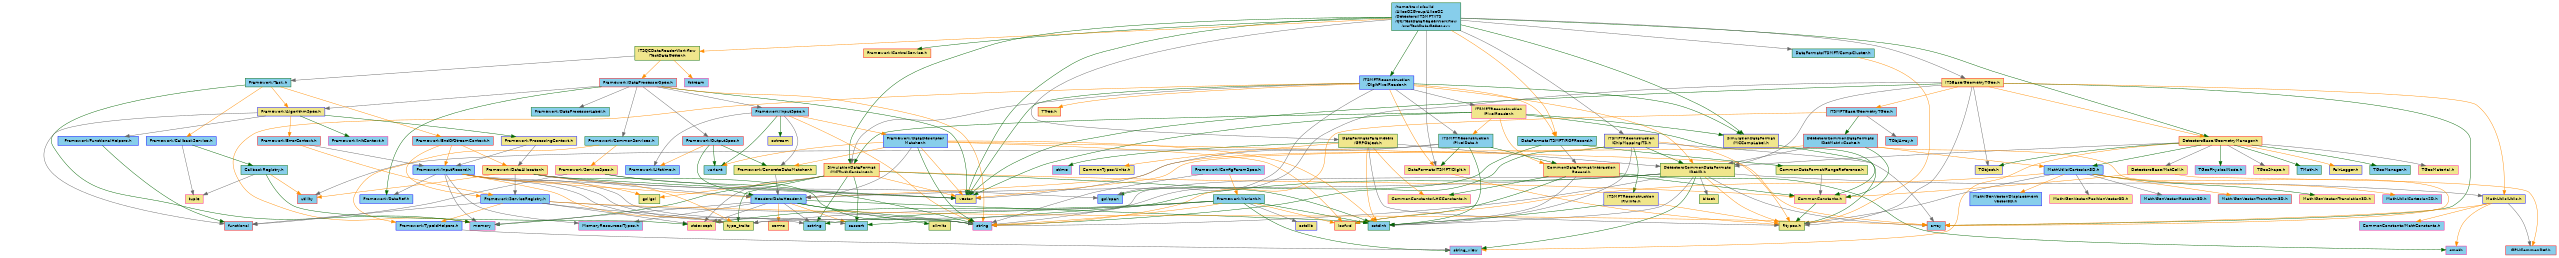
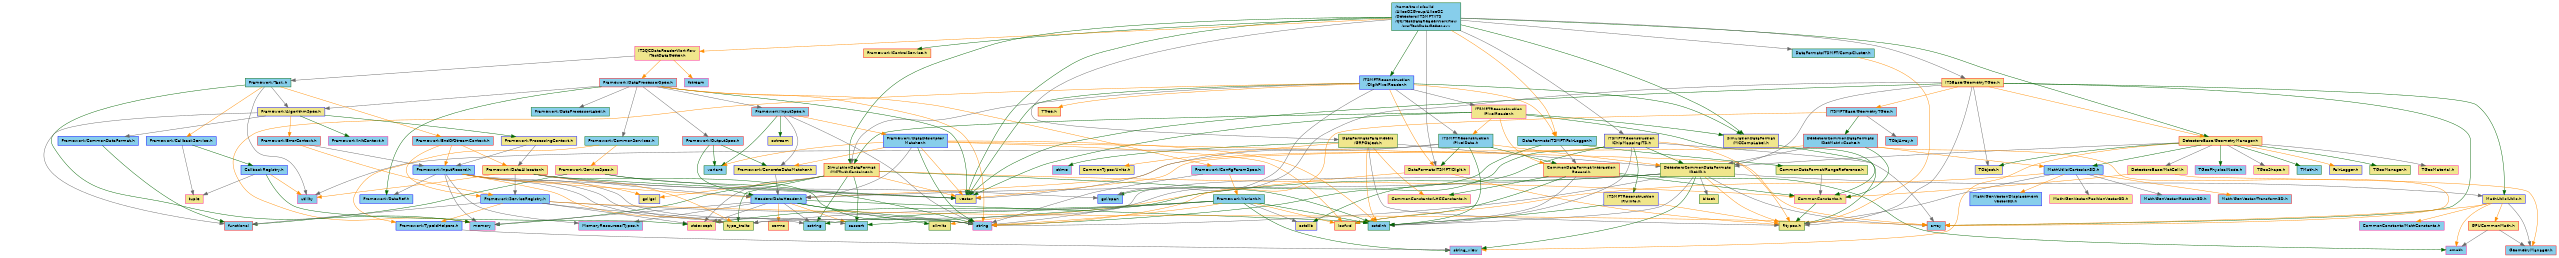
node "ITSQCDataReaderWorkflow /TestDataGetter.h": color darkgreen -> deeppink
edge "ITSBase/GeometryTGeo.h" -> "MathUtils/Utils.h": color darkorange -> darkgreen
edge "Framework/Task.h" -> "Framework/AlgorithmSpec.h": color darkorange -> gray40
edge "Framework/DataProcessorSpec.h" -> "Framework/ConfigParamSpec.h": added
edge "ITSMFTReconstruction /DigitPixelReader.h" -> "DetectorsCommonDataFormats /DetID.h": now "ITSMFTReconstruction /PixelData.h" -> "DetectorsCommonDataFormats /DetID.h"
node "Framework/FunctionalHelpers.h": label "Framework/FunctionalHelpers.h" -> "Framework/CommonDataFormat.h"
node "DataFormatsITSMFT/ROFRecord.h": label "DataFormatsITSMFT/ROFRecord.h" -> "DataFormatsITSMFT/FairLogger.h"
edge "Framework/Task.h" -> "utility": added
edge "Framework/InputSpec.h" -> "string": color darkorange -> gray40
node "CallbackRegistry.h": color darkgreen -> blue
node "Framework/Lifetime.h": removed
node "Framework/ConcreteDataMatcher.h": color darkgreen -> blue
node "TGeoManager.h": fillcolor skyblue -> khaki
edge "ITSMFTReconstruction /ChipMappingITS.h" -> "cstdlib": added
edge "DataFormatsITSMFT/Digit.h" -> "climits": added
node "utility": color red -> deeppink
node "gsl/gsl": color darkgreen -> blue
node "Math/GenVector/Translation3D.h": removed
node "MathUtils/Cartesian2D.h": removed
edge "Framework/ServiceSpec.h" -> "functional": color gray40 -> darkgreen
node "GPUCommonMath.h": added
node "GPUCommonDef.h": label "GPUCommonDef.h" -> "GeometryManager.h"
